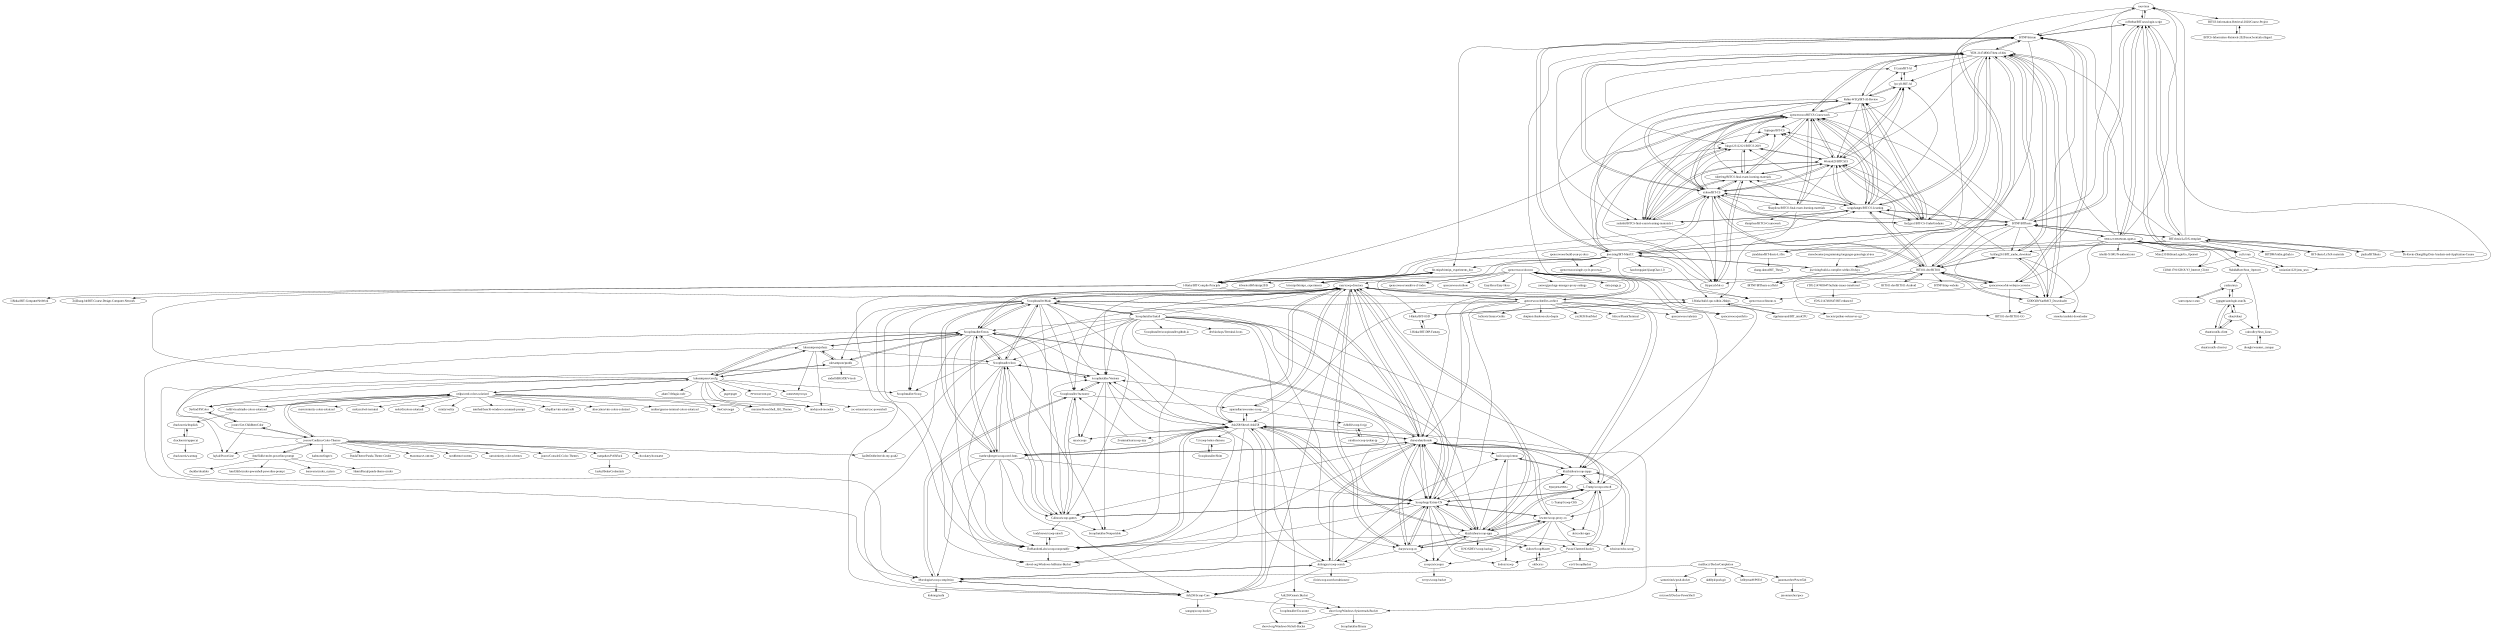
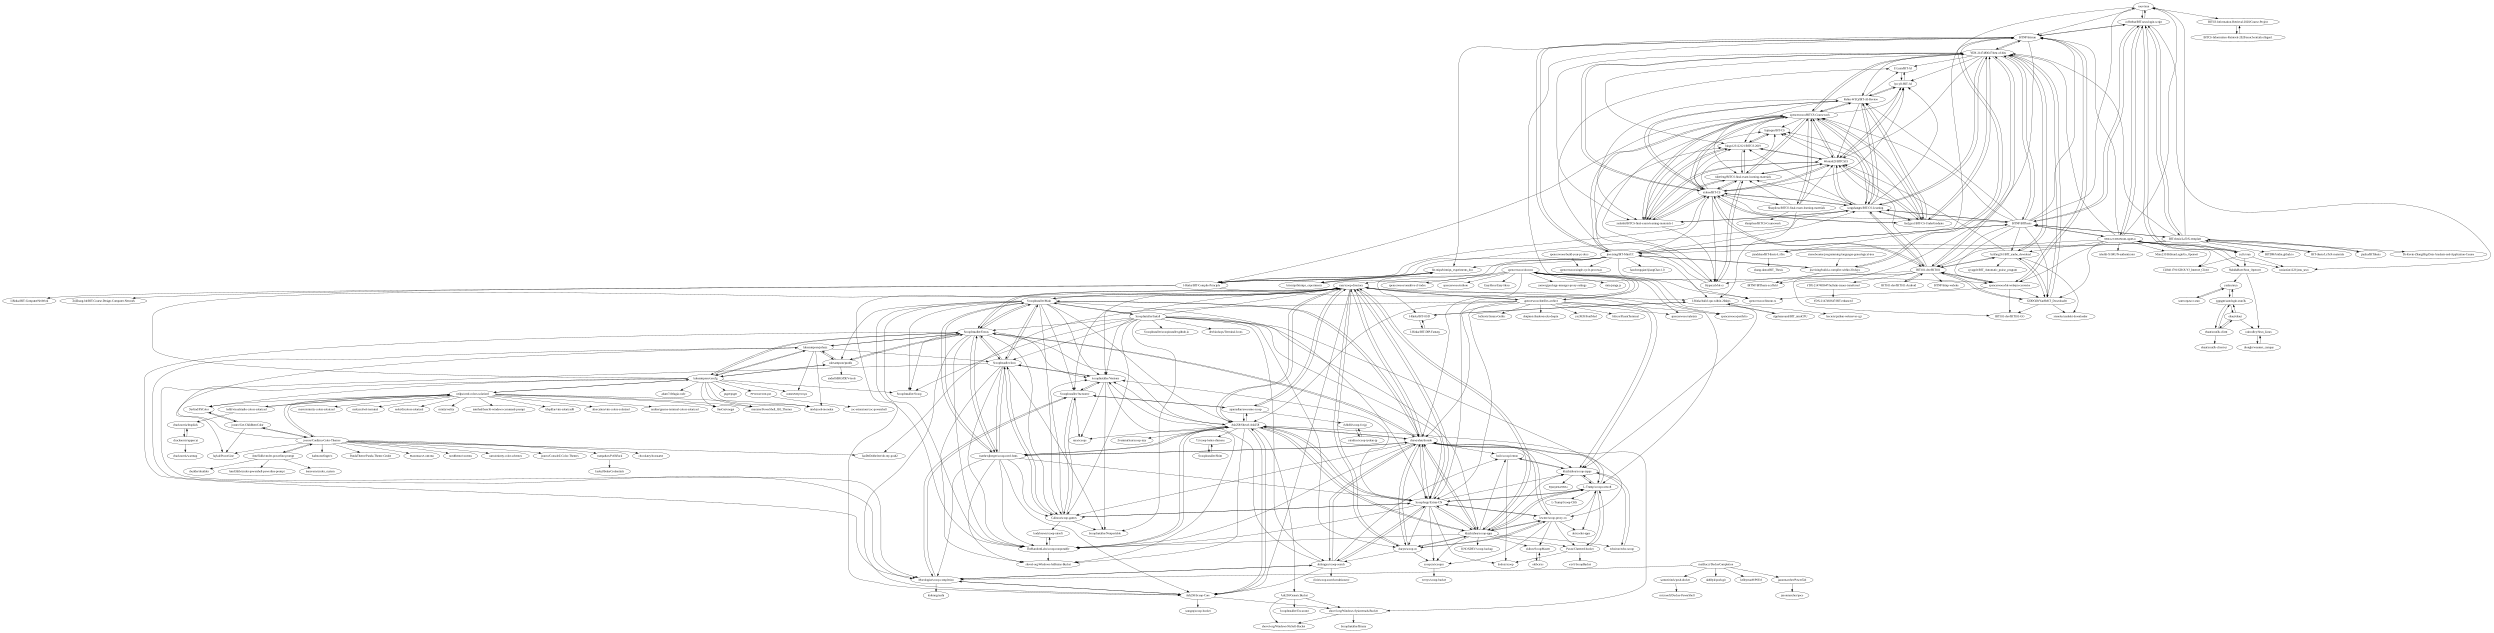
edge "zu1k/srun" -> "NahidaBuer/Srun_Openwrt": added
node "sycapple/BIT_Automatic_praise_program": added
node "Silverster98/bitmips2019": removed
edge "ZvonimirSun/scoop-iszy" -> "ScoopInstaller/Awesome": now "tapannallan/awesome-scoop" -> "ScoopInstaller/Awesome"
edge "lukesampson/pshazz" -> "Moeologist/scoop-completion": added
node "HamidFaraji/panda-theme-cmder": removed
edge "duzyn/scoop-cn" -> "Scoopforge/Extras-CN": removed
edge "Scoopforge/Extras-CN" -> "okibcn/ScoopMaster": removed
